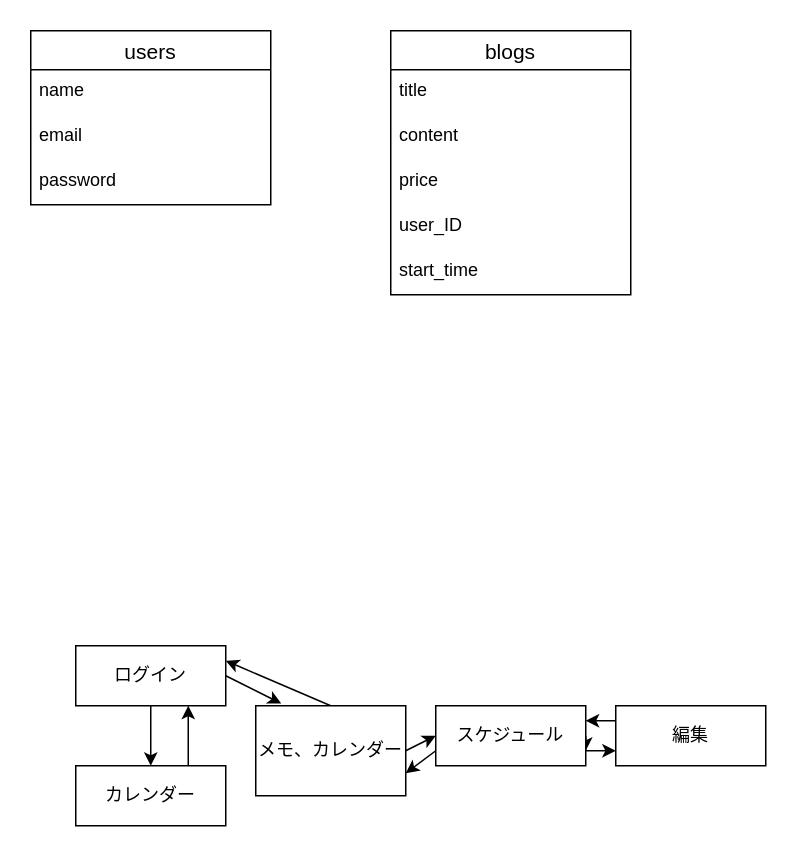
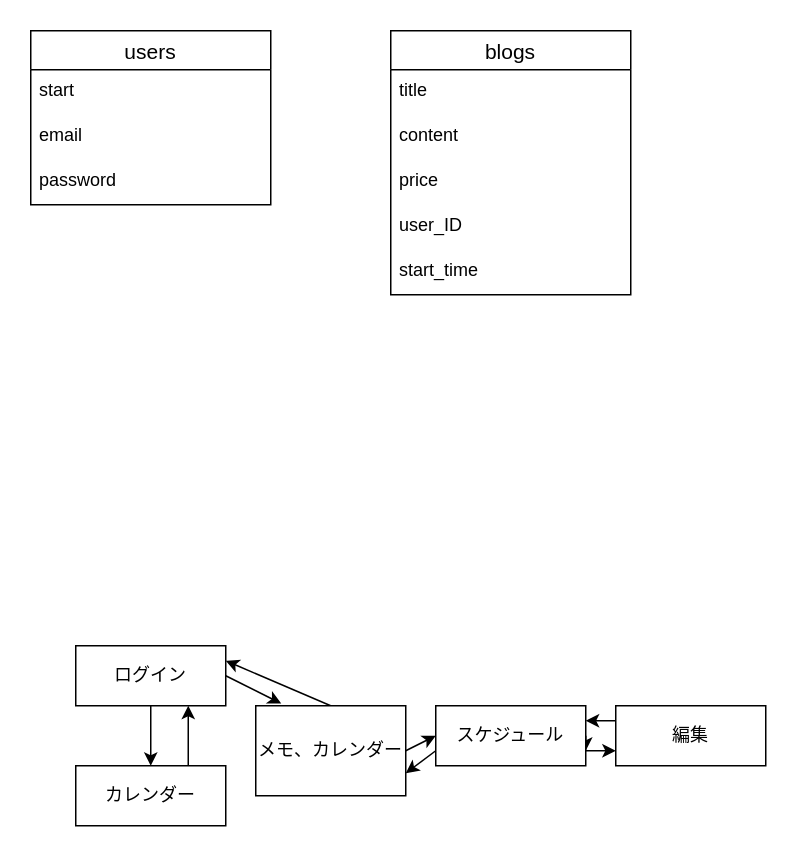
node "name": label "name" -> "start"
